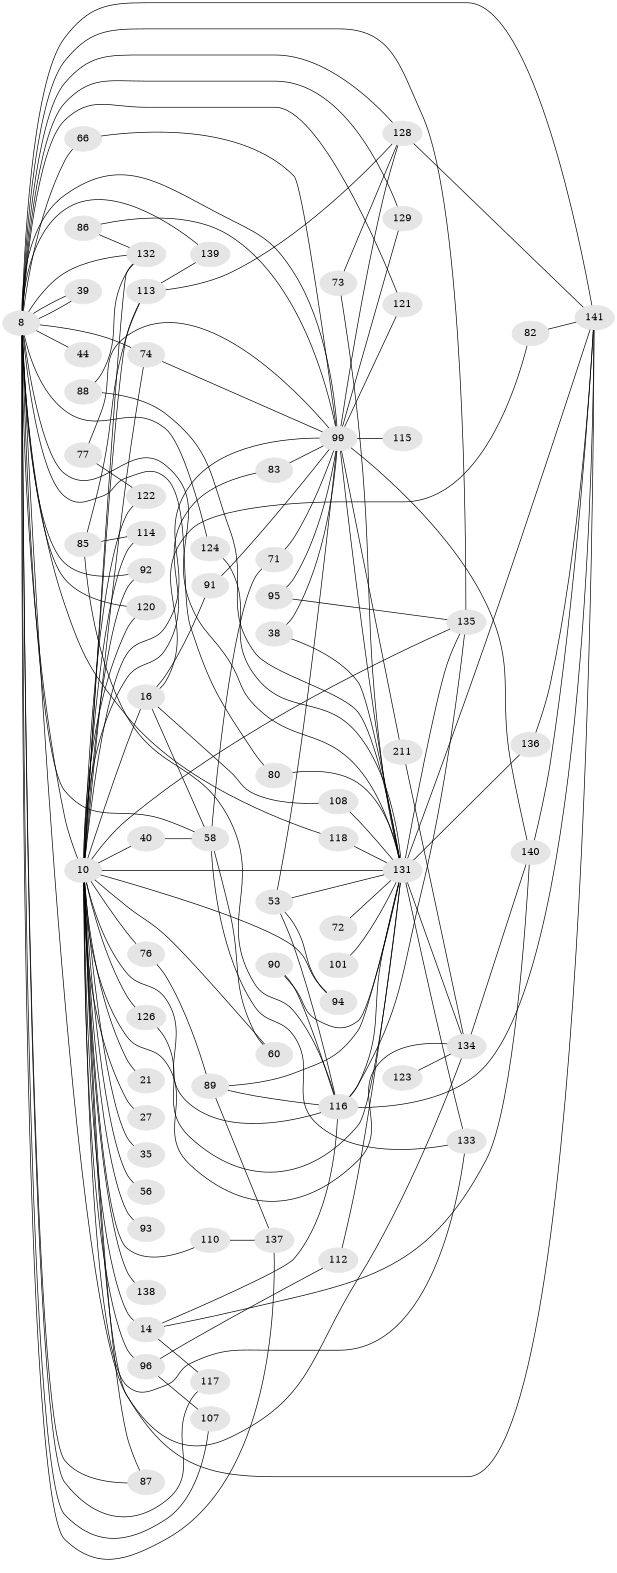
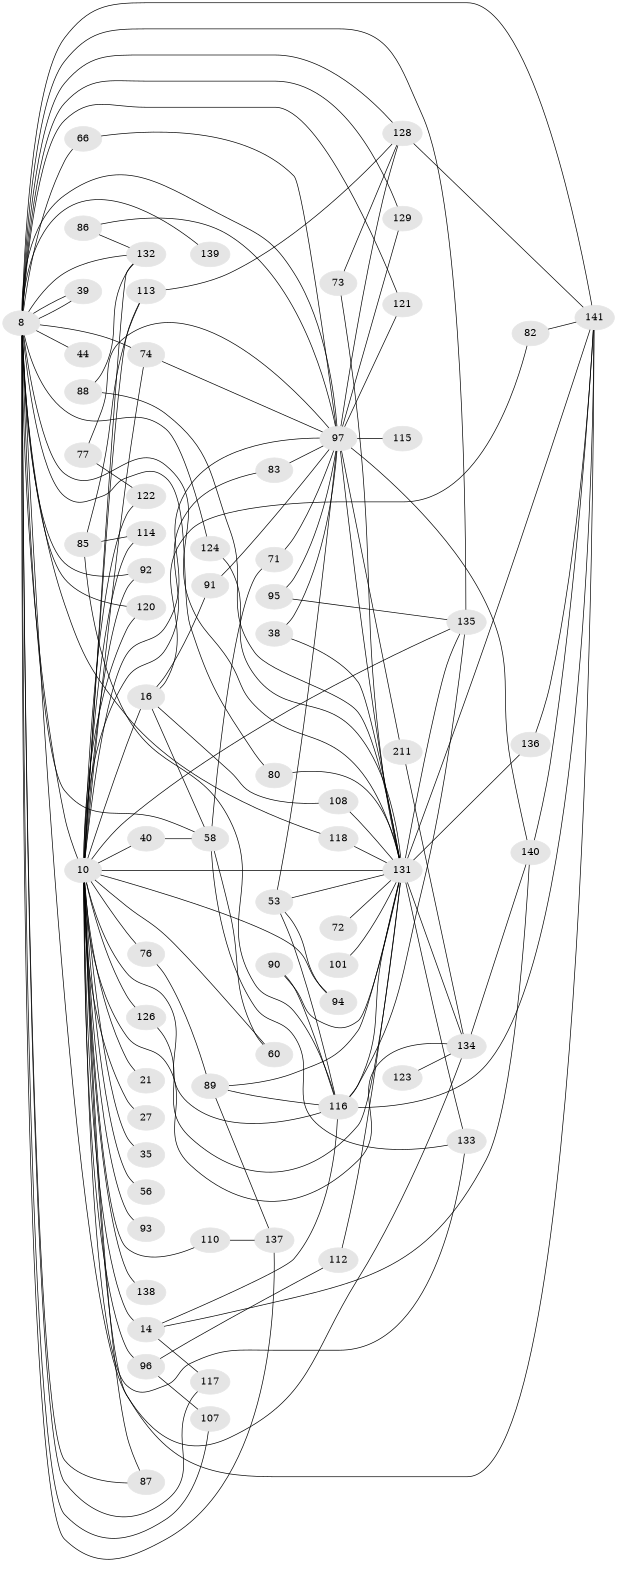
edge "139" -- "113": removed
node "99": label "99" -> "97"
